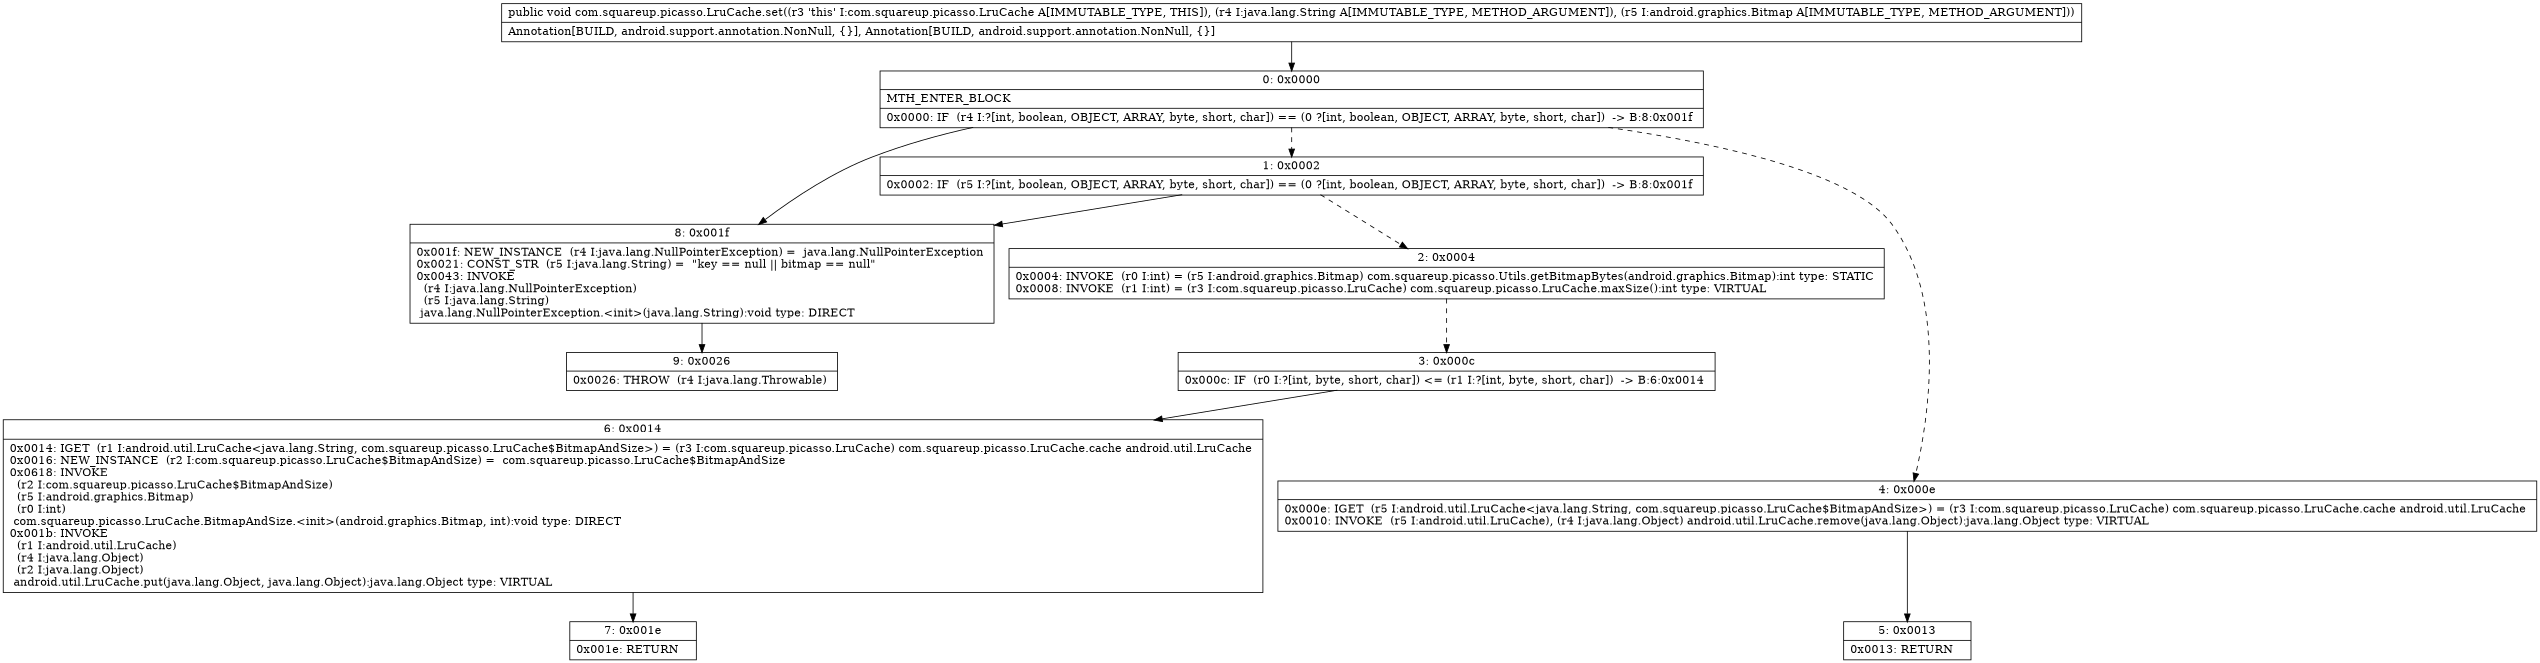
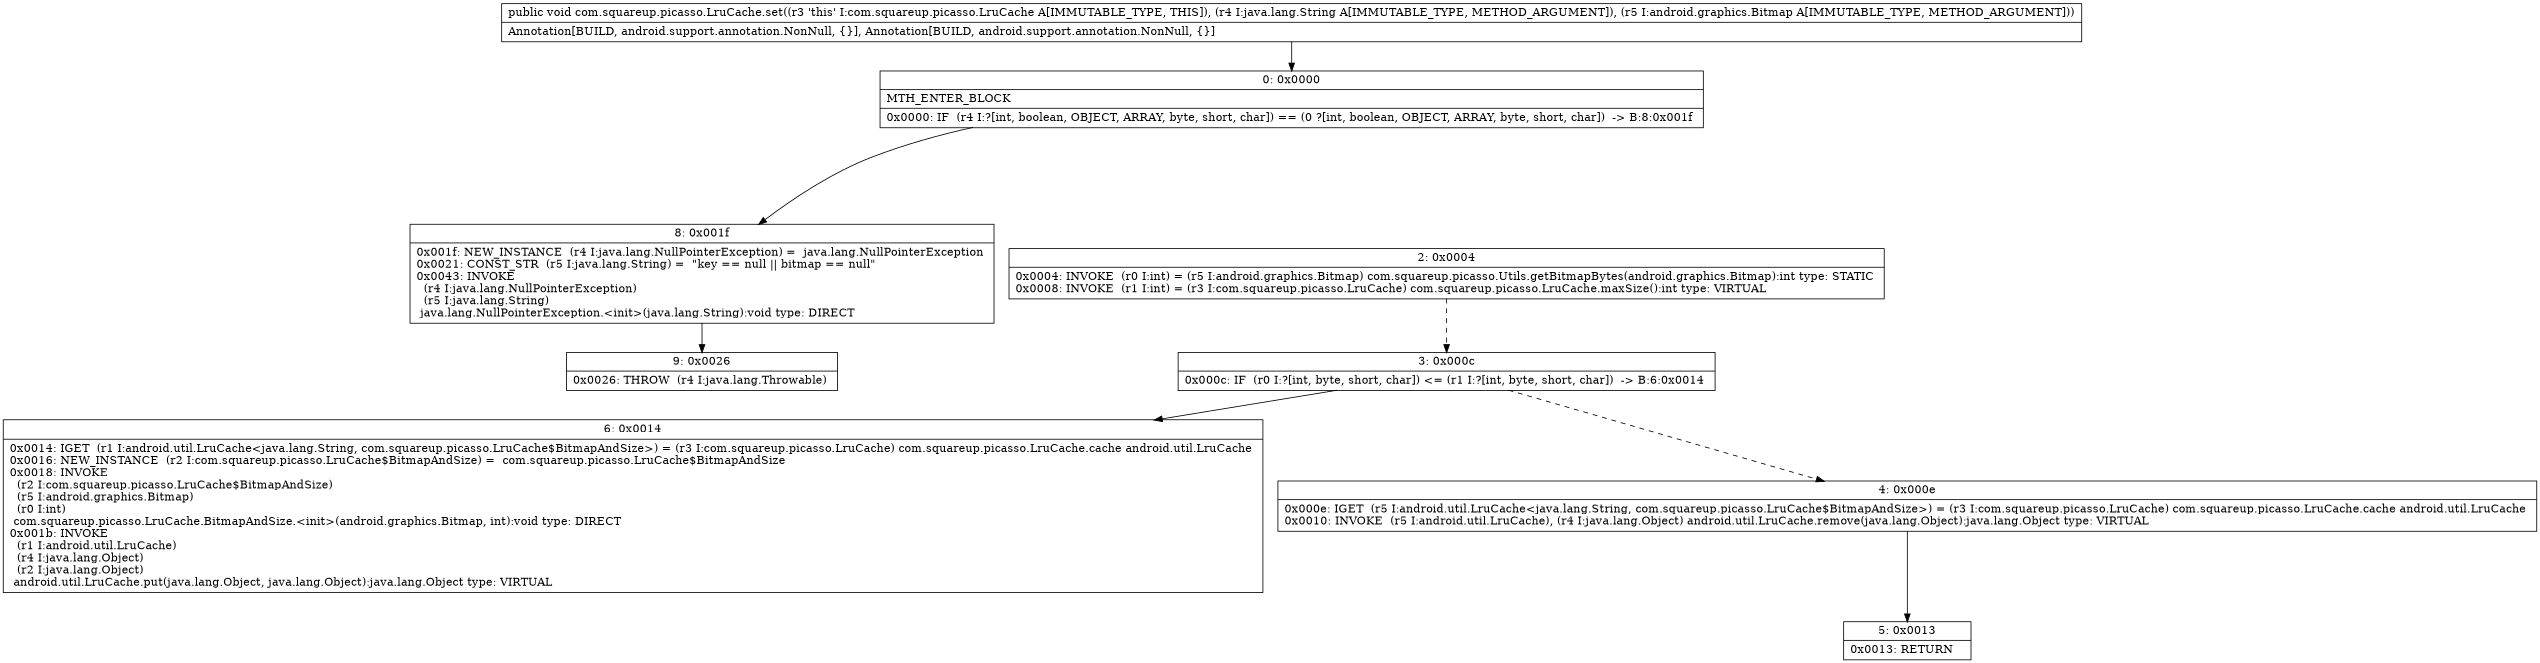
node "1: 0x0002": removed
edge "0: 0x0000" -> "4: 0x000e": now "3: 0x000c" -> "4: 0x000e"
node "6: 0x0014": text "0x0618: INVOKE" -> "0x0018: INVOKE"
node "7: 0x001e": removed
